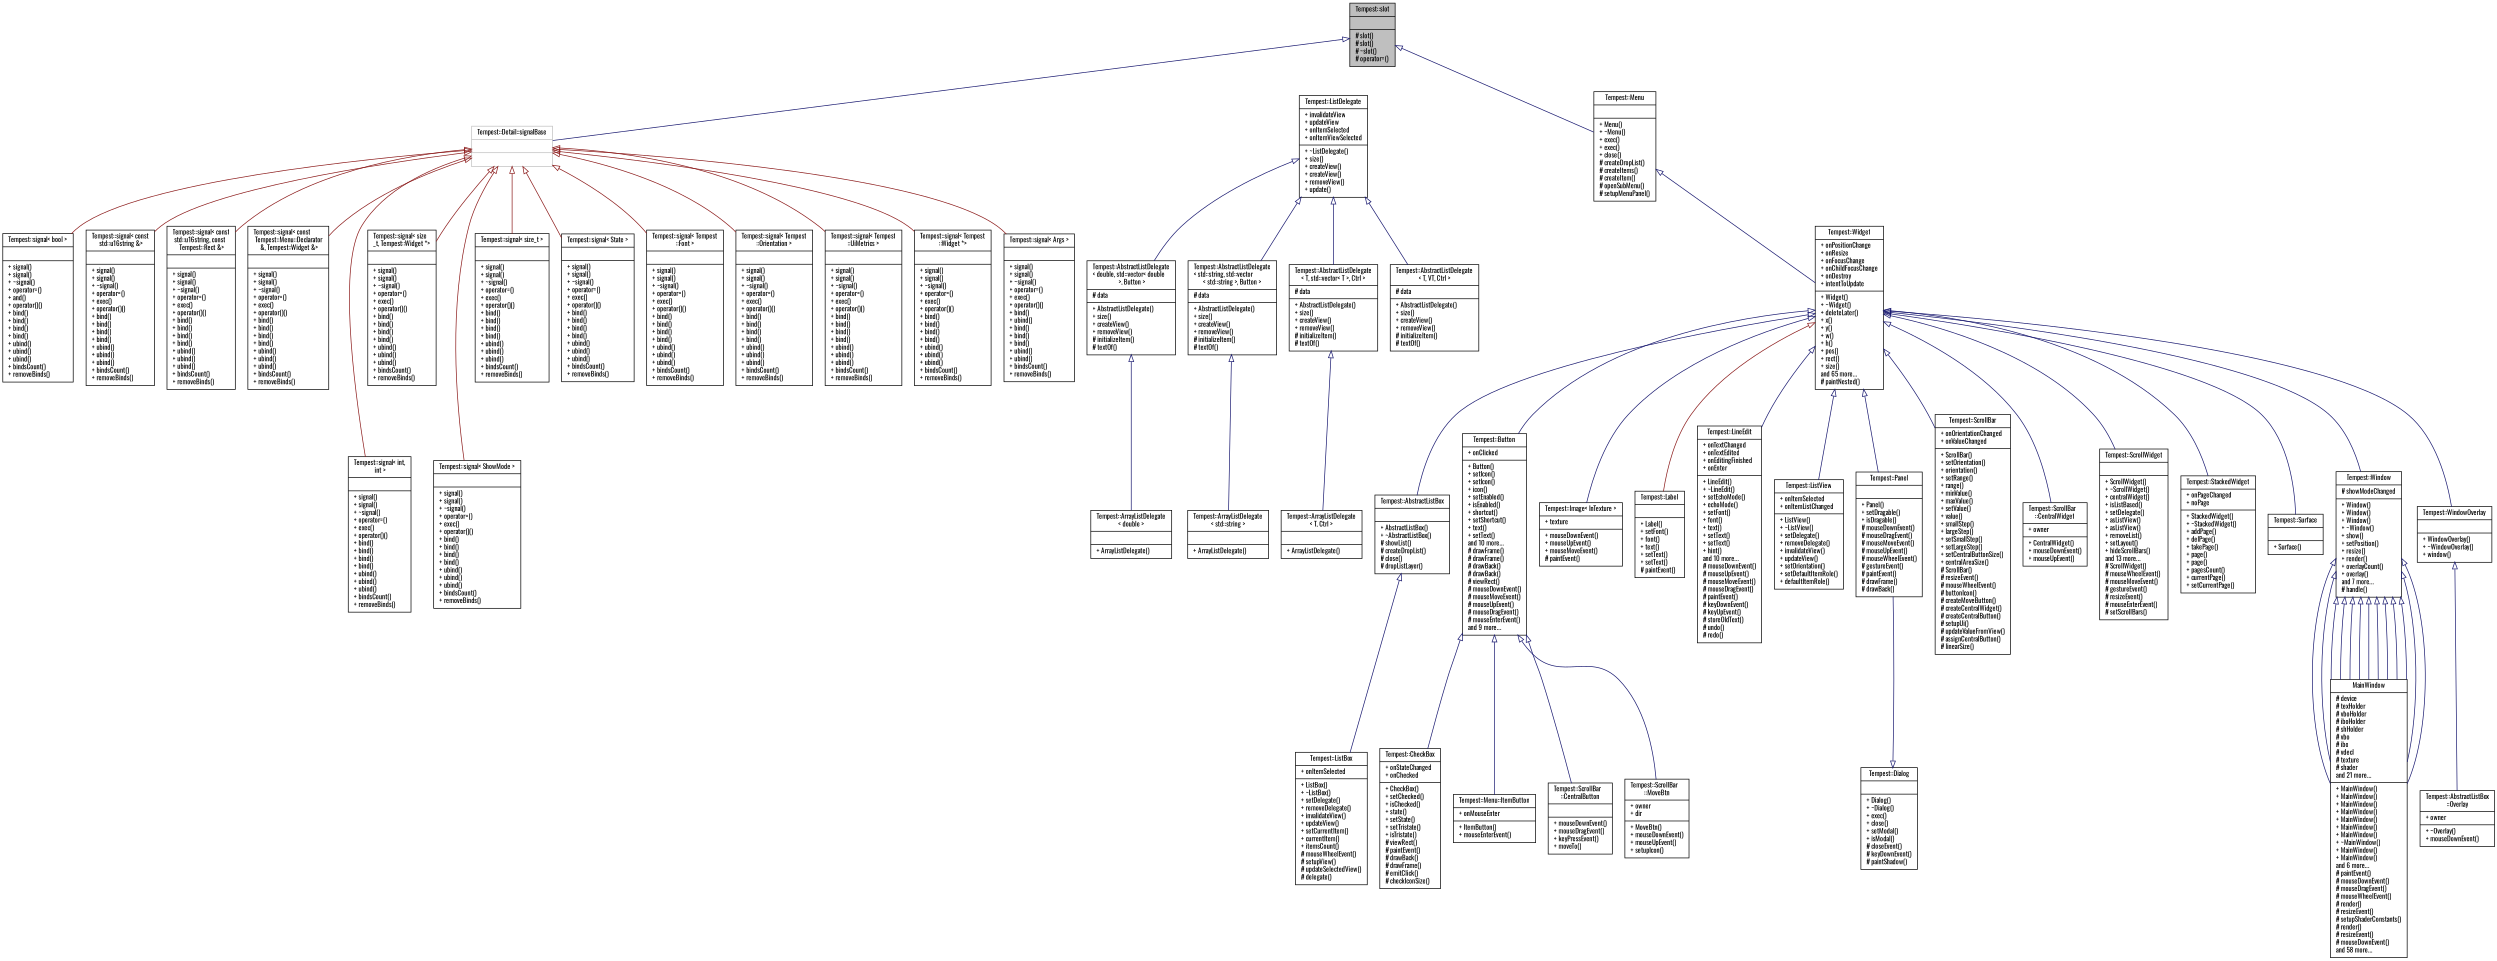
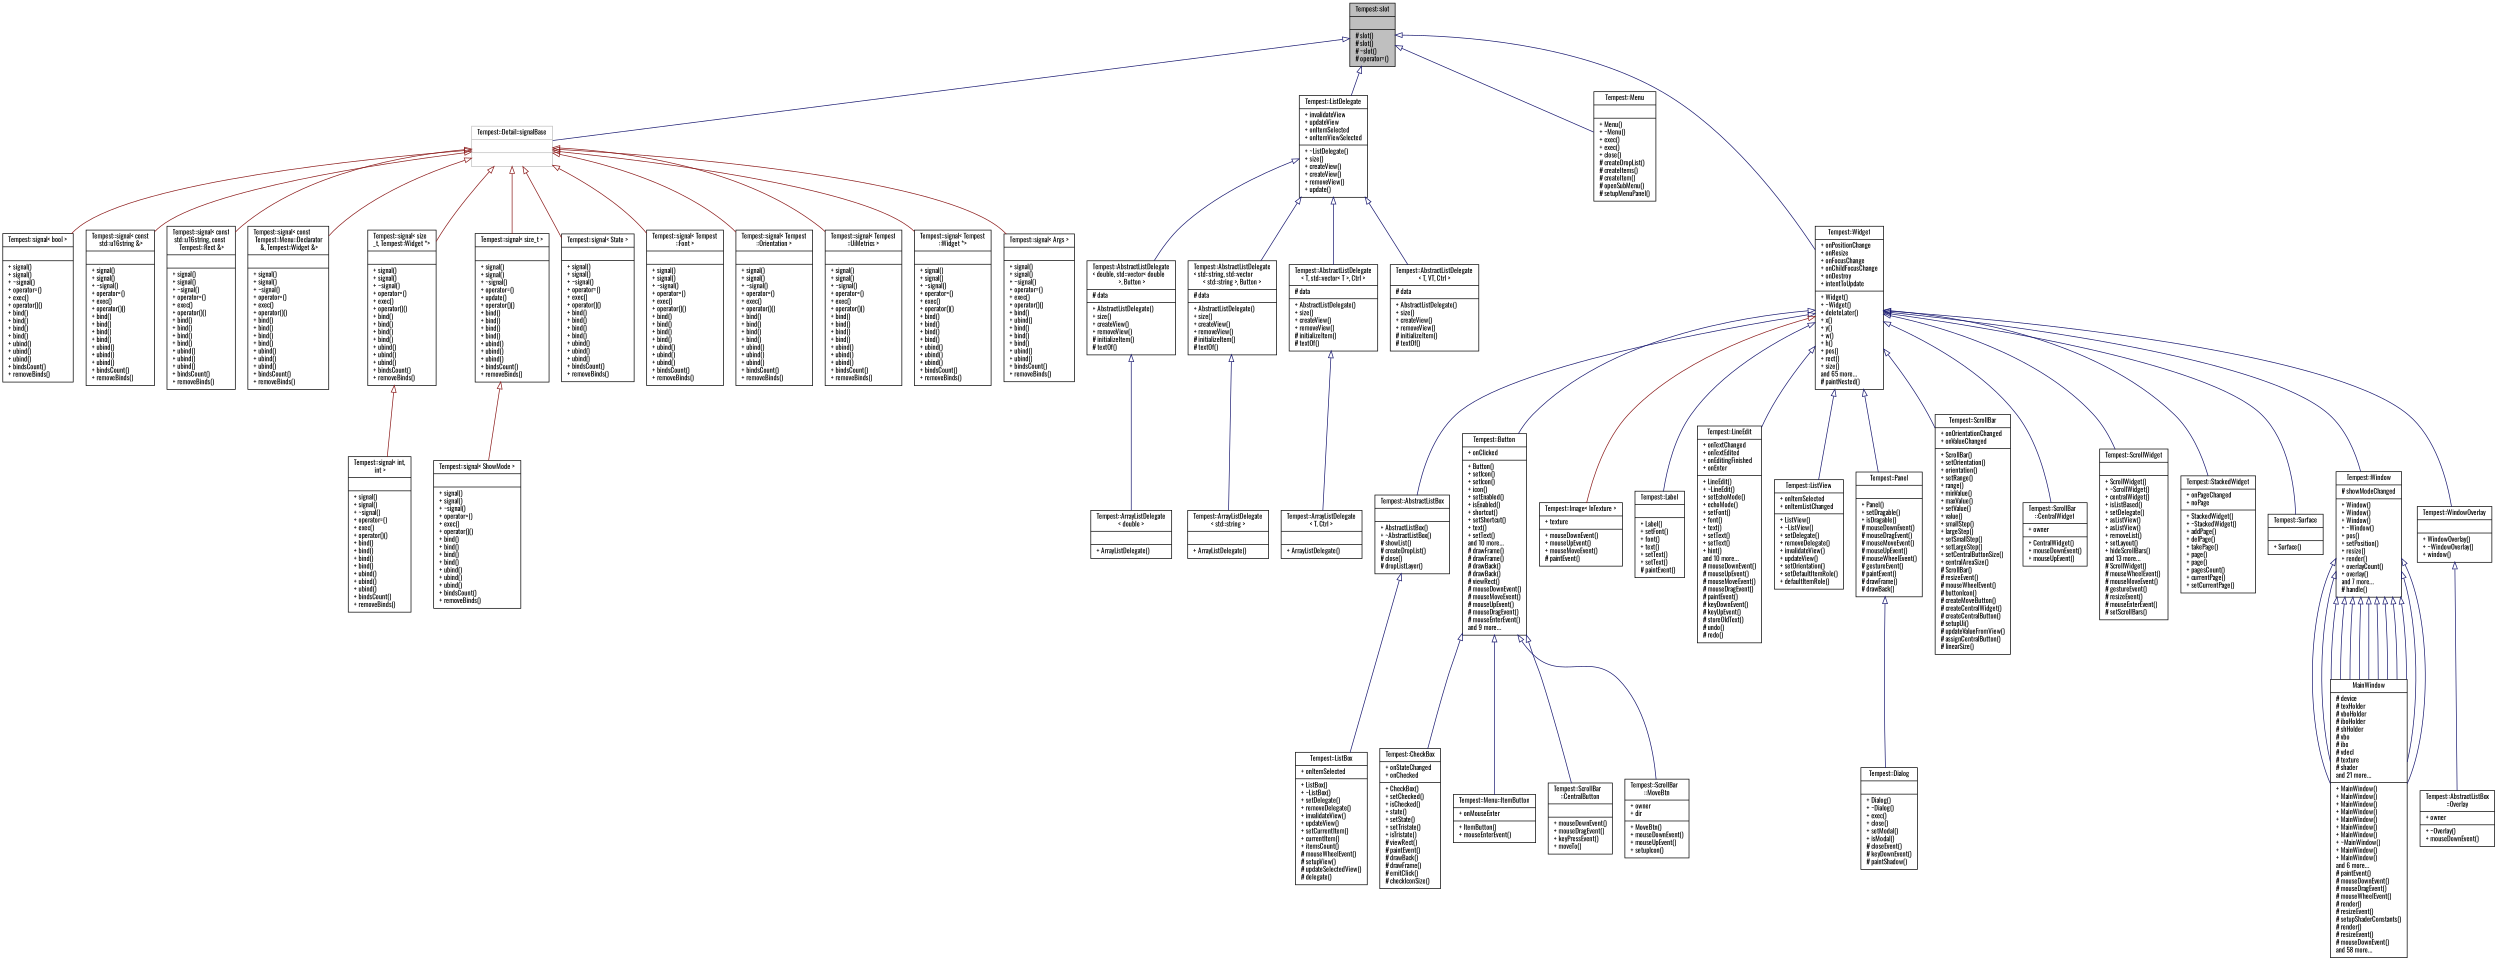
edge "Tempest::ListDelegate" -> "Tempest::slot": added
edge "Tempest::Widget" -> "Tempest::Menu": now "Tempest::Widget" -> "Tempest::slot"
edge "Tempest::signal< int," -> "Tempest::Detail::signalBase": now "Tempest::signal< int," -> "Tempest::signal< size"
node "Tempest::signal< bool >": text "+ and()" -> "+ exec()"
node "Tempest::signal< size_t >": text "+ exec()" -> "+ update()"
edge "Tempest::signal< ShowMode >" -> "Tempest::Detail::signalBase": now "Tempest::signal< ShowMode >" -> "Tempest::signal< size_t >"
edge "Tempest::Image< InTexture >" -> "Tempest::Widget": color midnightblue -> firebrick4
edge "Tempest::Label" -> "Tempest::Widget": color firebrick4 -> midnightblue
node "Tempest::Window": text "+ show()" -> "+ pos()"
edge "Tempest::Panel" -> "Tempest::Dialog": reversed
